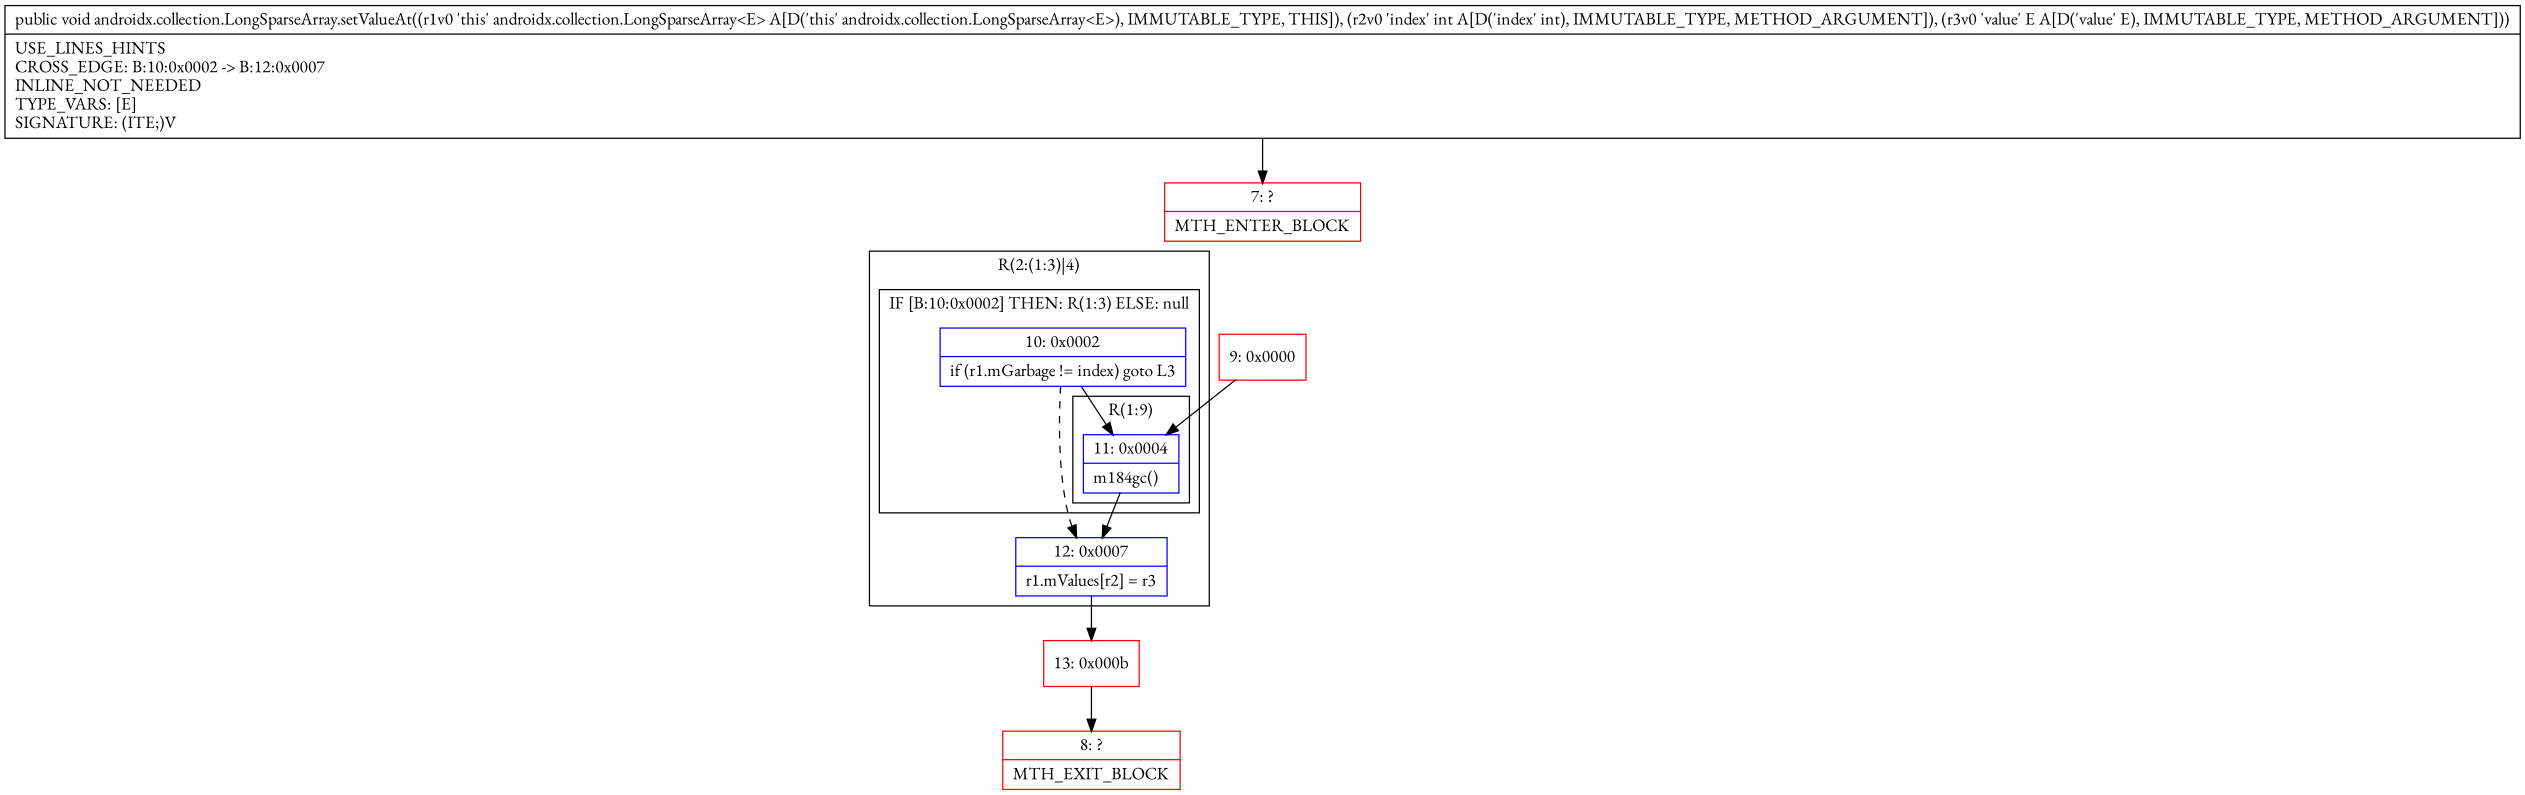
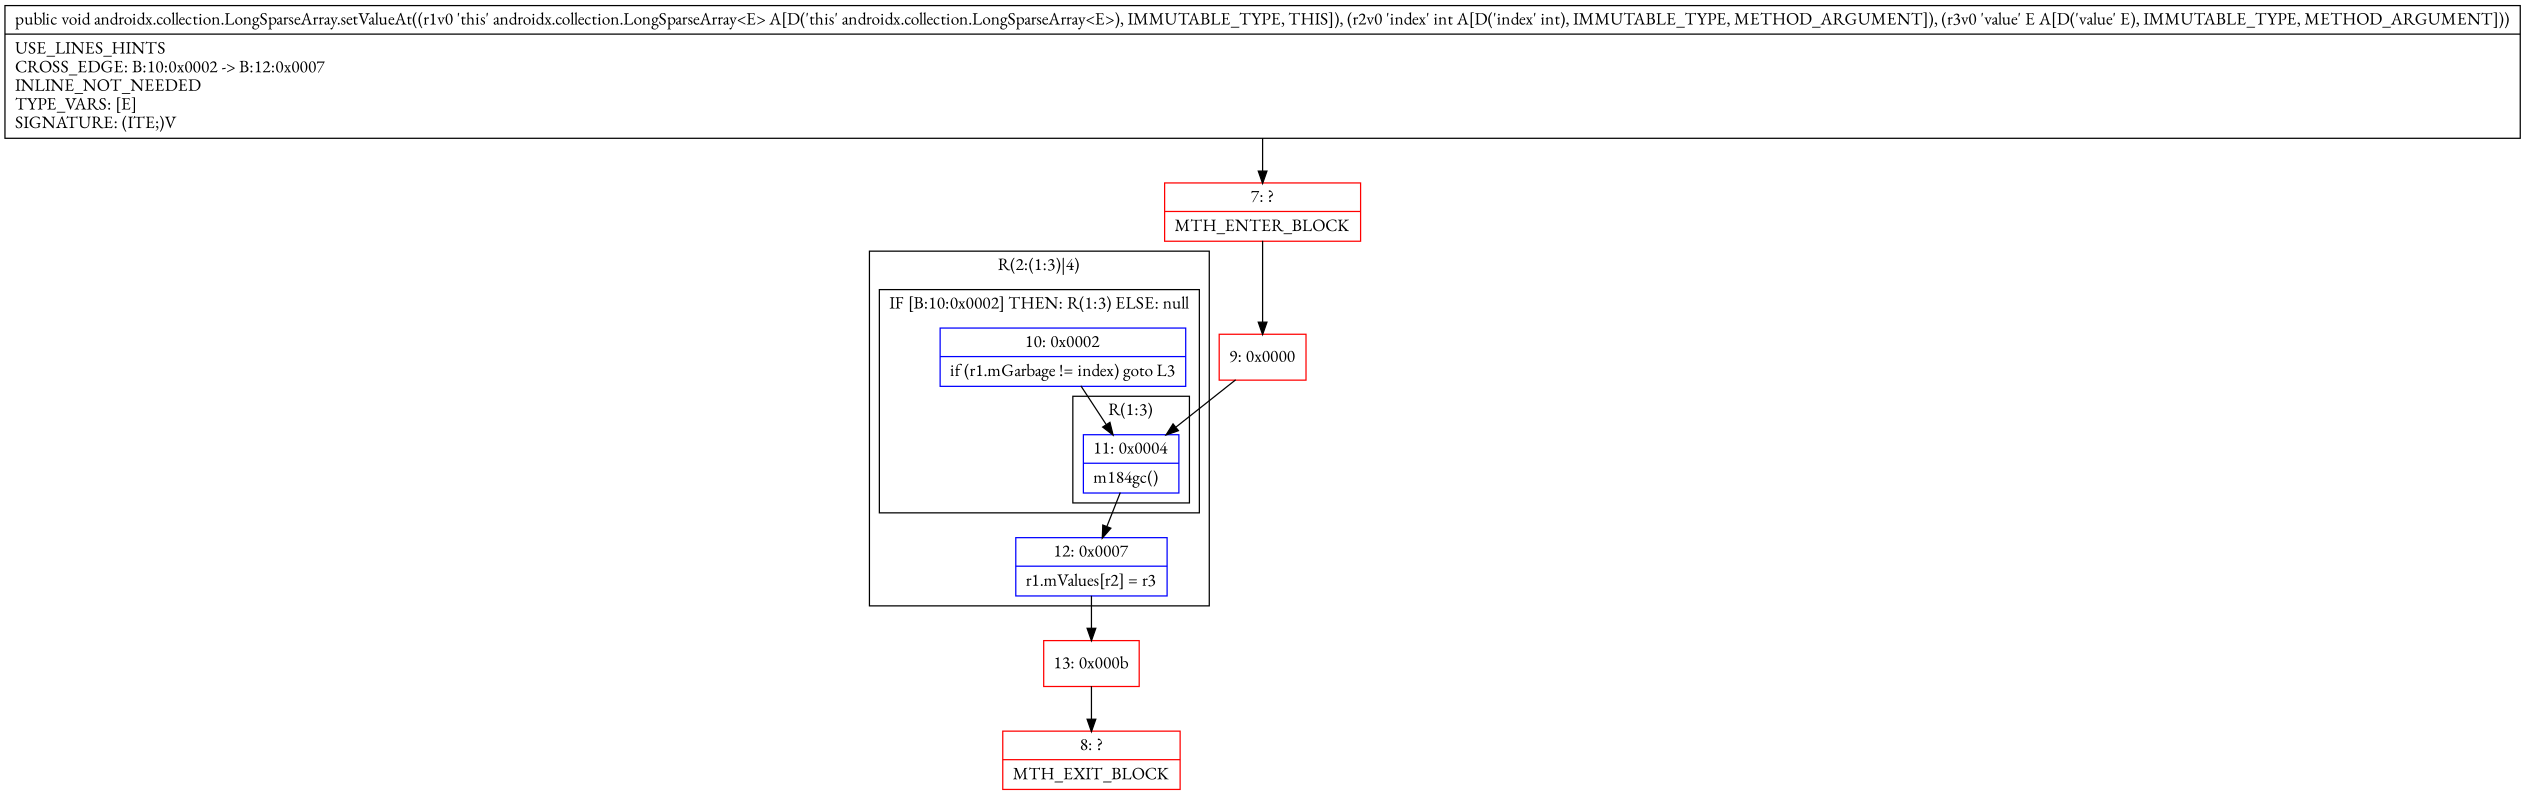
edge "7: ?" -> "9: 0x0000": added
cluster "R(1:9)": label "R(1:9)" -> "R(1:3)"
edge "10: 0x0002" -> "12: 0x0007": removed
